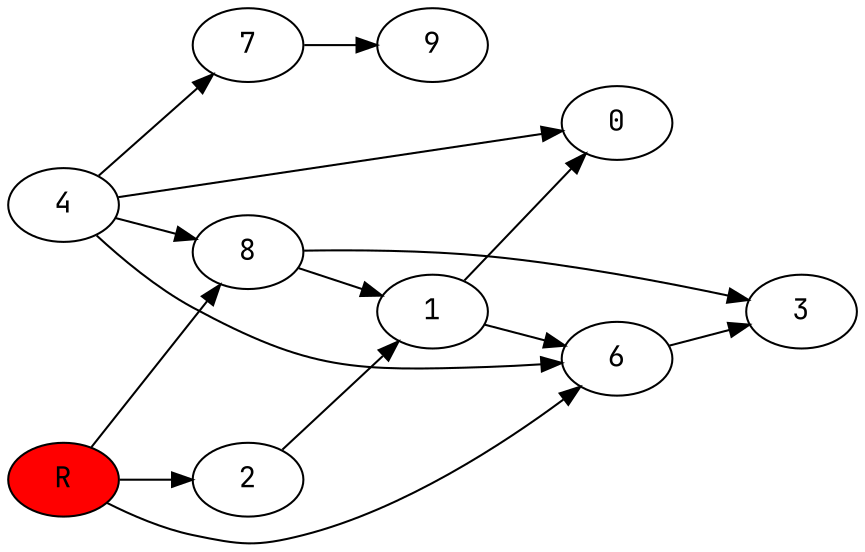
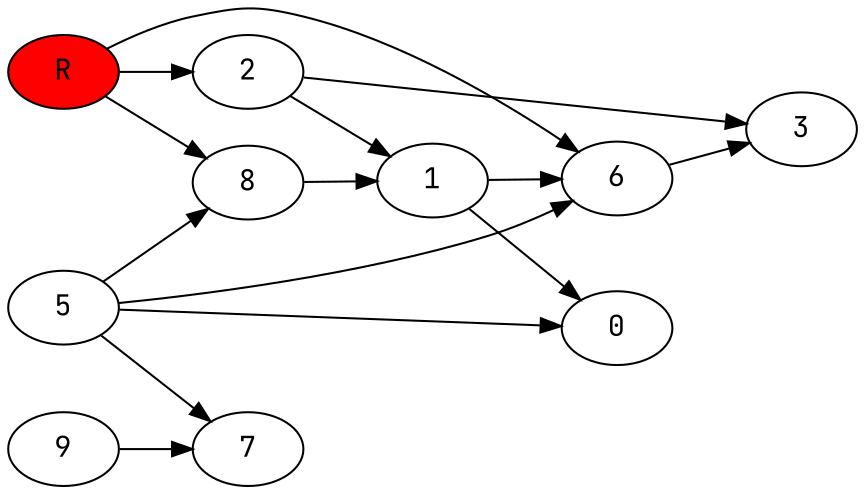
edge "7" -> "9": reversed
node "4": label "4" -> "5"
edge "8" -> "3": now "2" -> "3"
